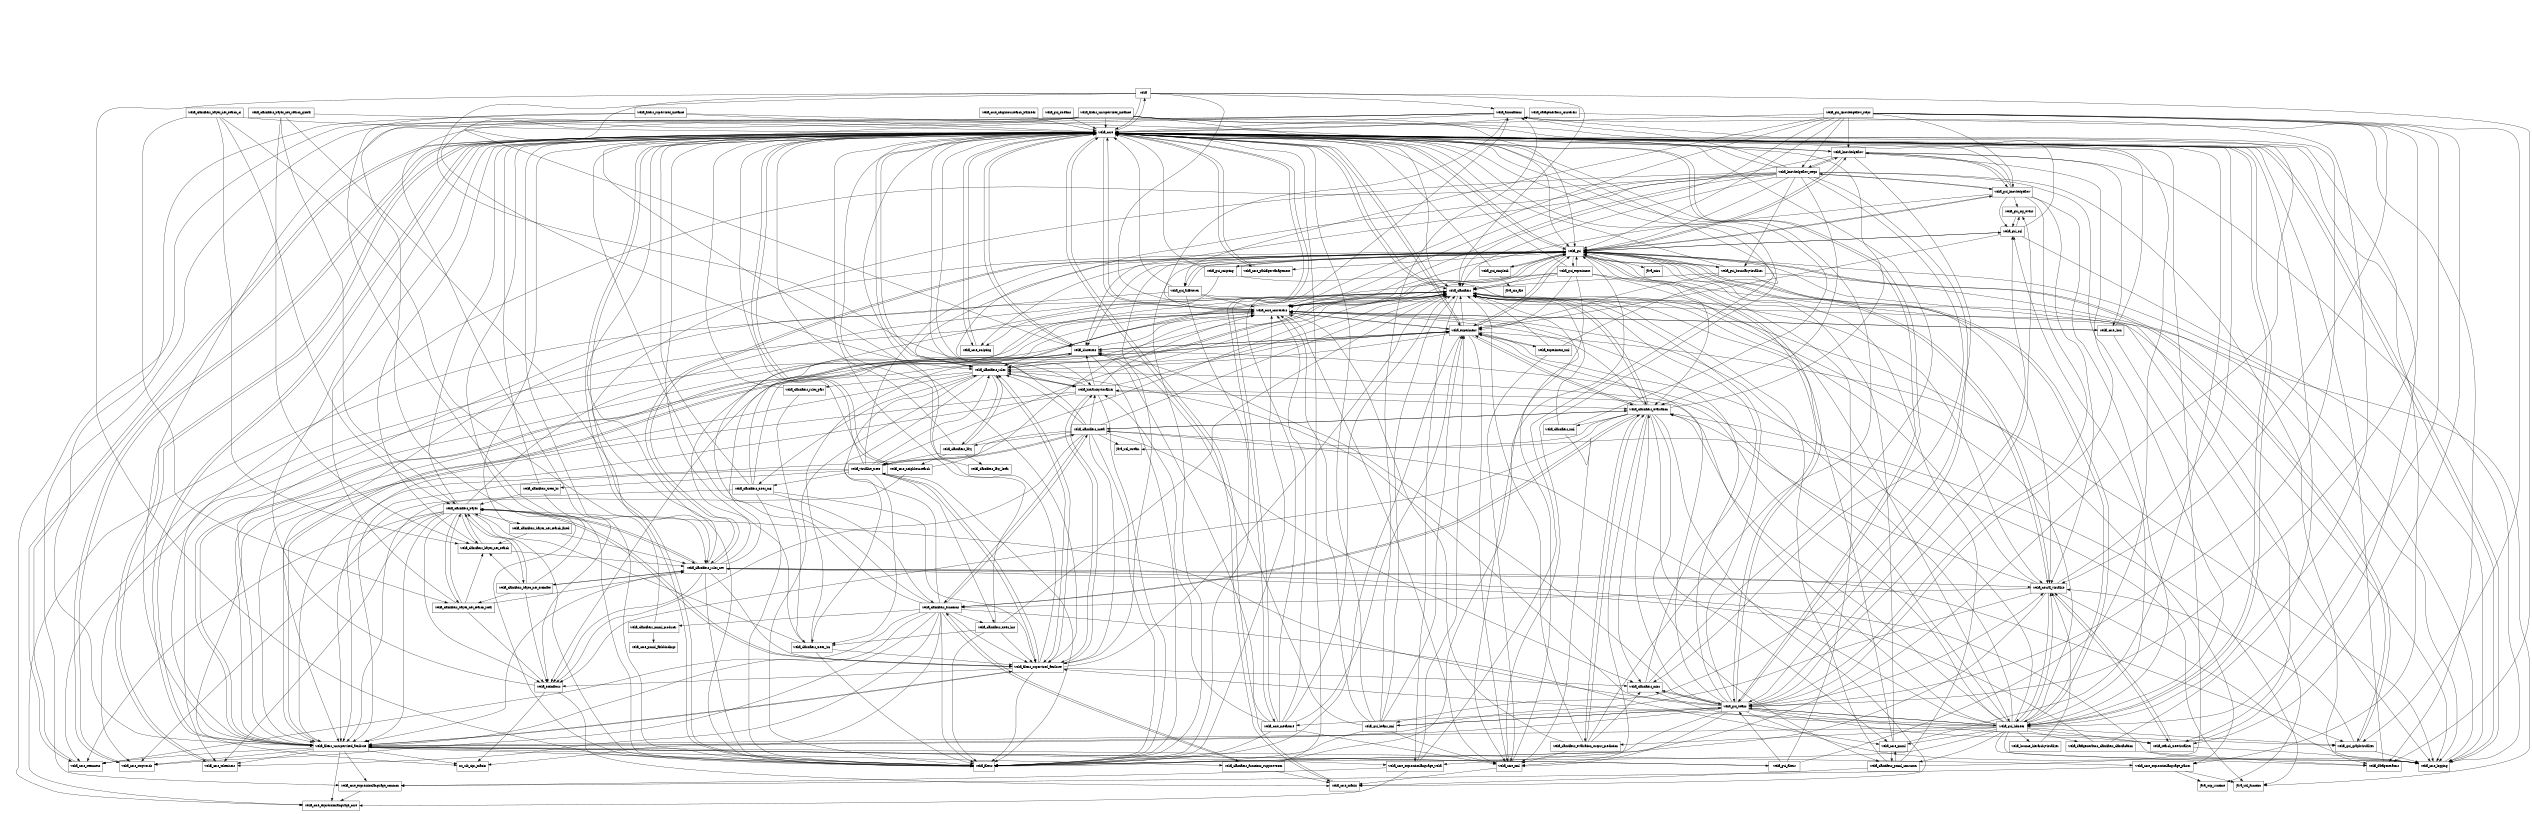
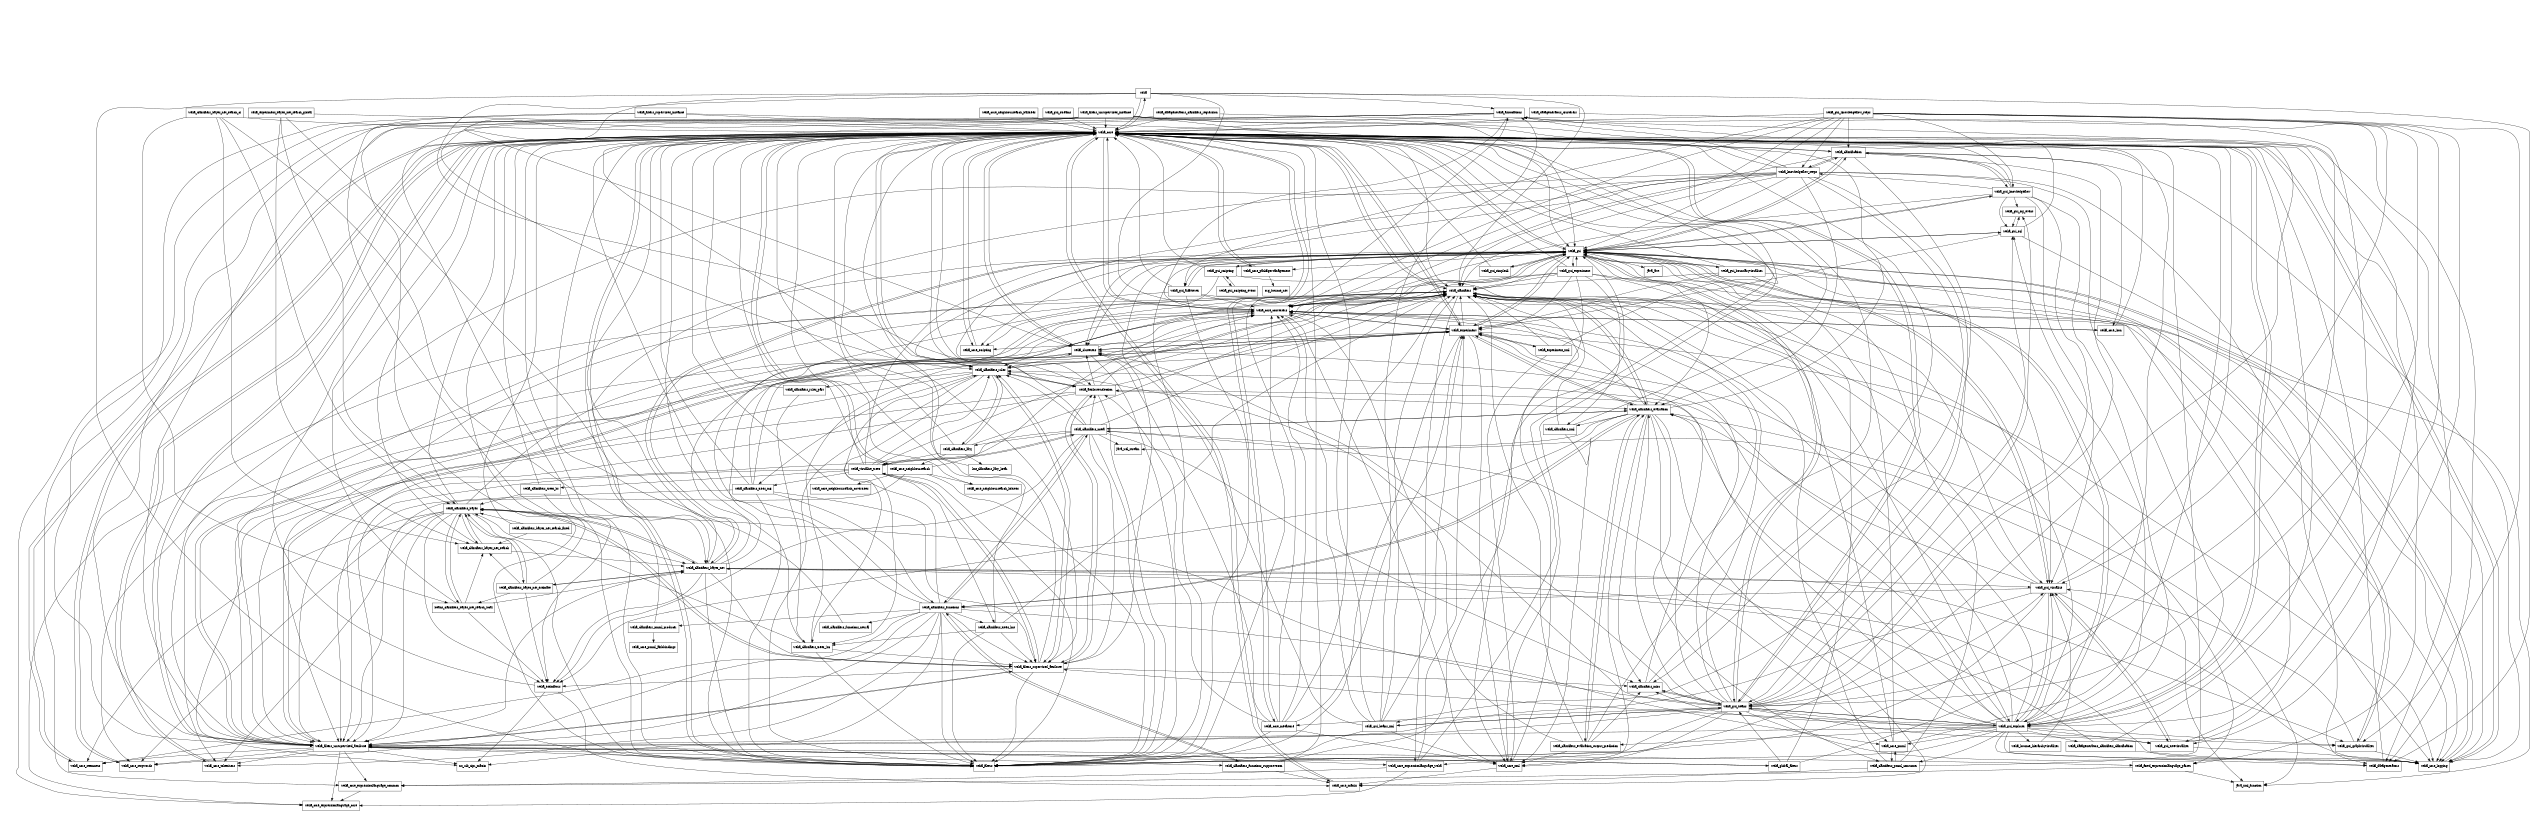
node "weka_classifiers_bayes_net_search_global": label "weka_classifiers_bayes_net_search_global" -> "weka_experiment_bayes_net_search_global"
node "weka_datagenerators_classifiers_regression": added
node "weka_knowledgeflow": label "weka_knowledgeflow" -> "weka_classification"
edge "weka_knowledgeflow_steps" -> "weka_gui_knowledgeflow": removed
edge "weka_knowledgeflow_steps" -> "weka_gui_boundaryvisualizer": removed
node "java_misc": label "java_misc" -> "java_awt"
node "weka_gui_scripting_event": added
node "org_bounce_net": added
node "java_nio_file": removed
edge "weka_gui" -> "weka_core_logging": added
edge "weka_experiment" -> "weka_classifiers_rules": now "weka_experiment" -> "weka_core_scripting"
edge "weka_gui_experiment" -> "weka_classifiers_xml": added
edge "weka_core_converters" -> "weka_core_stemmers": removed
node "weka_hierarchyvisualizer": label "weka_hierarchyvisualizer" -> "weka_attributeSelection"
edge "weka_clusterers" -> "weka_estimators": removed
node "weka_classifiers_lazy_kstar": label "weka_classifiers_lazy_kstar" -> "lmt_classifiers_lazy_kstar"
node "weka_core_neighboursearch_covertrees": added
node "weka_core_neighboursearch_kdtrees": added
edge "weka_filters_supervised_attribute" -> "weka_classifiers": removed
edge "weka_classifiers_bayes" -> "weka_classifiers_bayes_net_search_fixed": reversed
node "weka_classifiers_rules_net": label "weka_classifiers_rules_net" -> "weka_classifiers_bayes_net"
node "weka_neural_visualize": label "weka_neural_visualize" -> "weka_gui_visualize"
node "weka_classifiers_bayes_net_search_local": label "weka_classifiers_bayes_net_search_local" -> "beans_classifiers_bayes_net_search_local"
edge "weka_core_neighboursearch" -> "weka_filters": added
node "weka_classifiers_functions_neural": added
node "weka_gui_kdtrees": label "weka_gui_kdtrees" -> "weka_gui_explorer"
node "weka_search_treevisualizer": label "weka_search_treevisualizer" -> "weka_gui_treevisualizer"
node "weka_gui_filters": label "weka_gui_filters" -> "weka_global_filters"
node "weka_core_expressionlanguage_parser": label "weka_core_expressionlanguage_parser" -> "weka_fixed_expressionlanguage_parser"
node "java_cup_runtime": removed
node "java_util_function": label "java_util_function" -> "java_xml_function"
